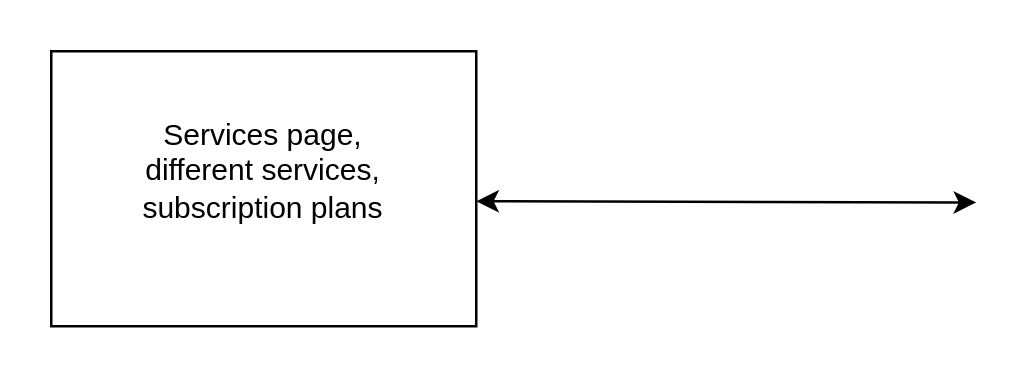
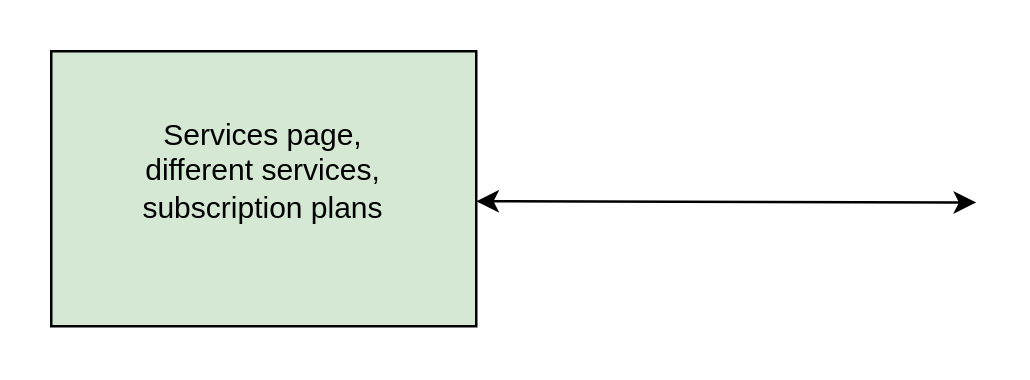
node "Services page, different services, subscription plans": fillcolor #ffffff -> #d5e8d4
